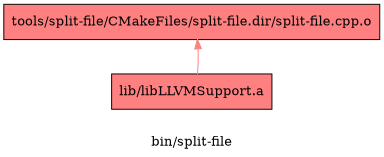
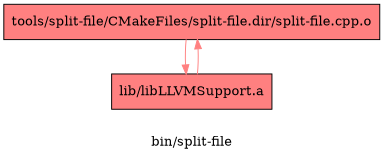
edge "tools/split-file/CMakeFiles/split-file.dir/split-file.cpp.o" -> "lib/libLLVMSupport.a": added
